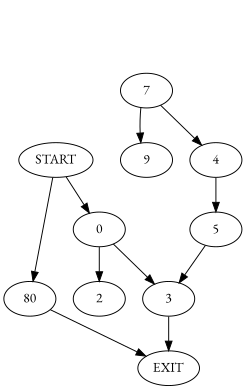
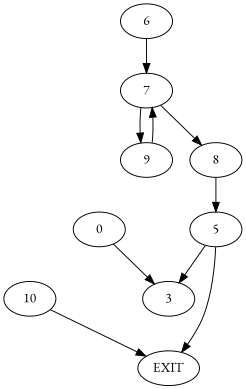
node "6": added
edge "9" -> "7": added
node "START": removed
node "4": label "4" -> "8"
node "80": label "80" -> "10"
node "2": removed
edge "3" -> "EXIT": now "5" -> "EXIT"
